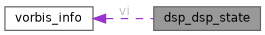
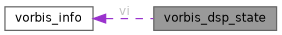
node "dsp_dsp_state": label "dsp_dsp_state" -> "vorbis_dsp_state"
